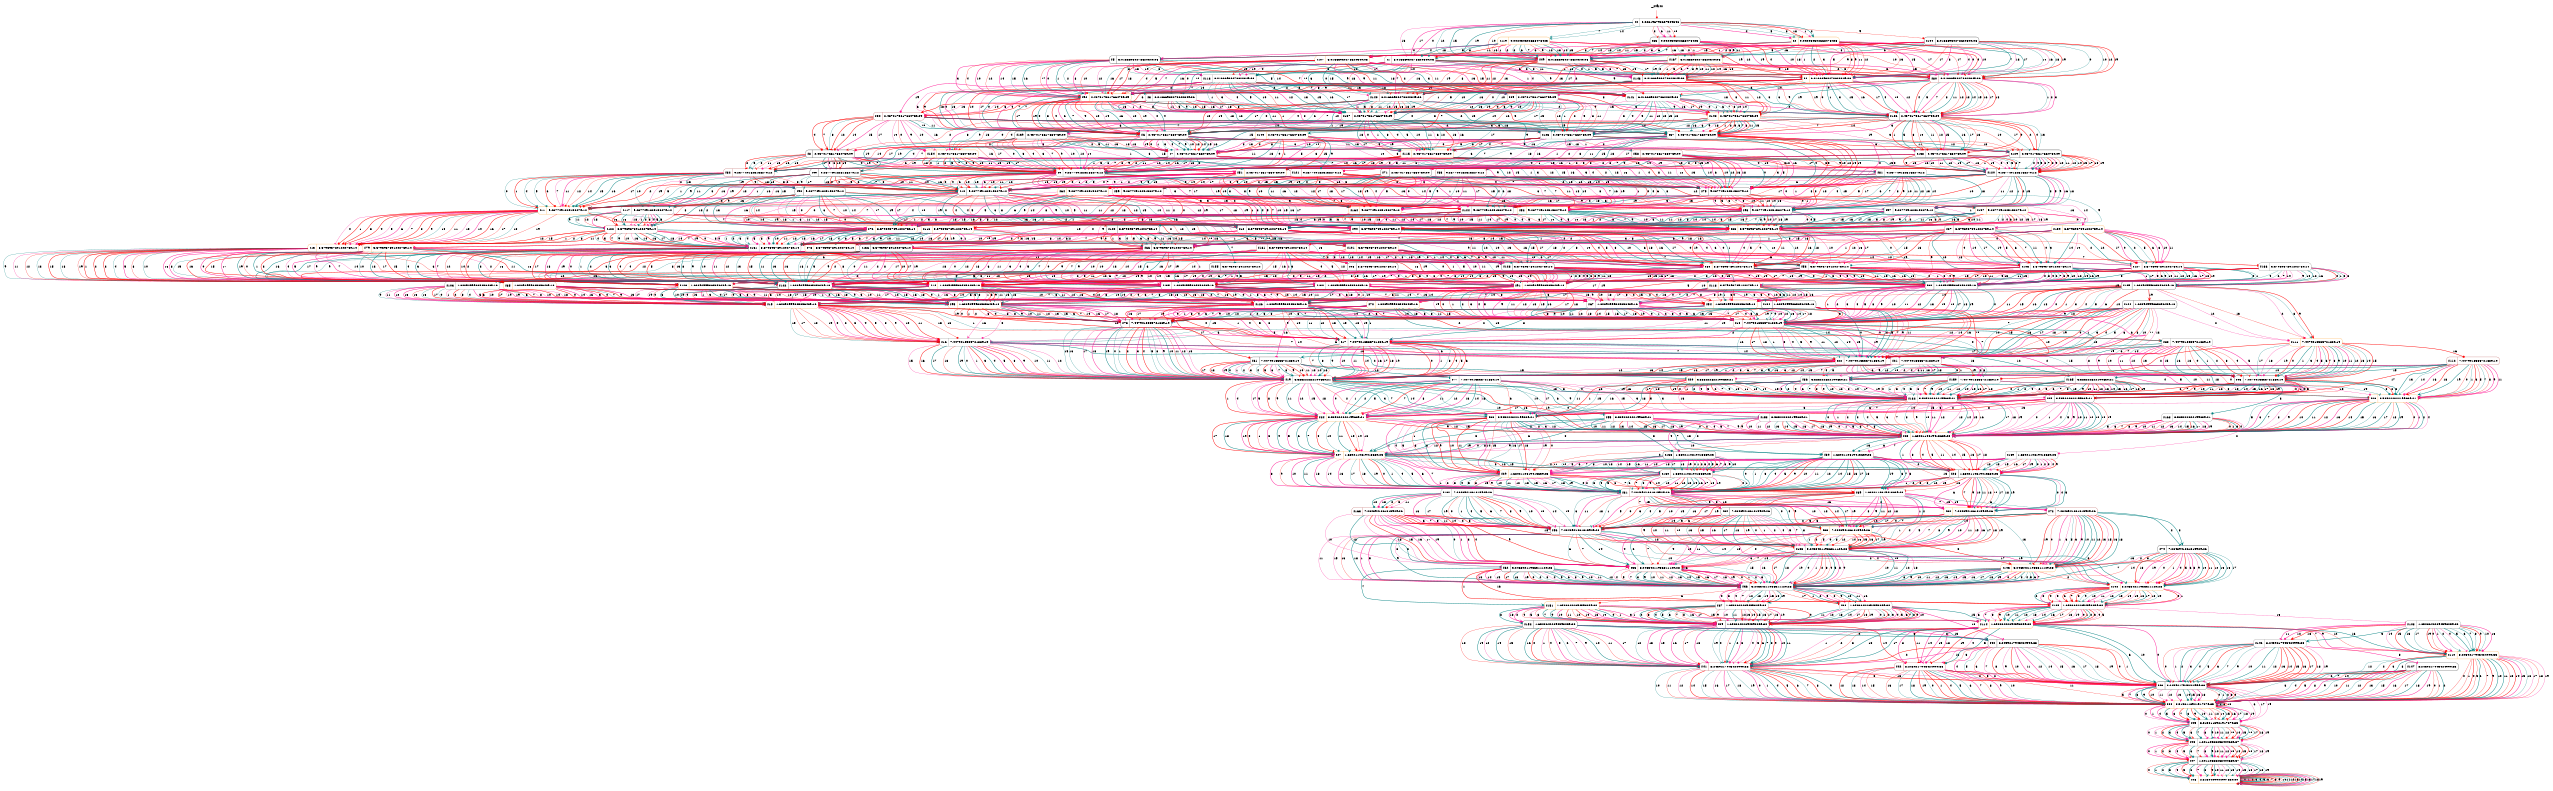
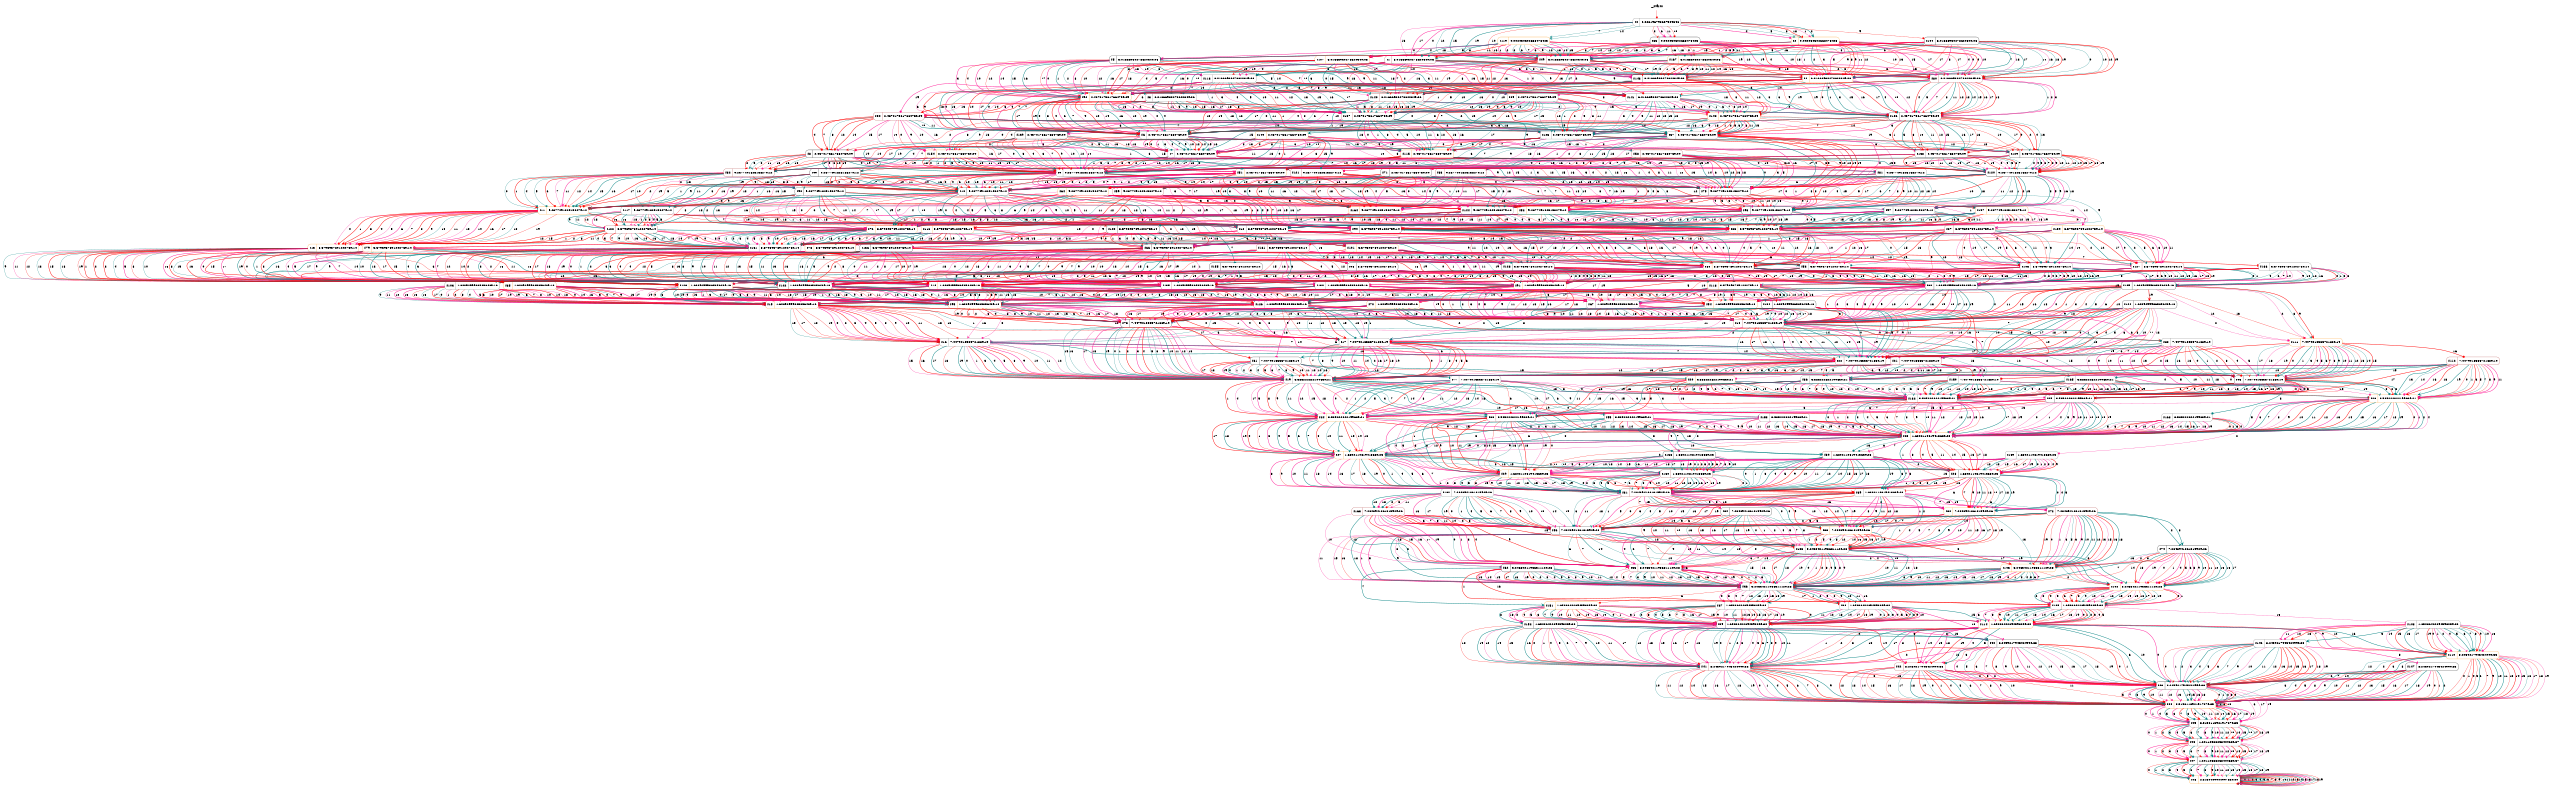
edge "s79" -> "s123": color deeppink -> red
